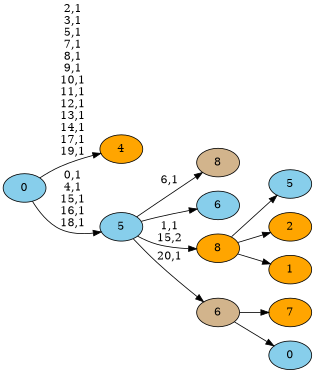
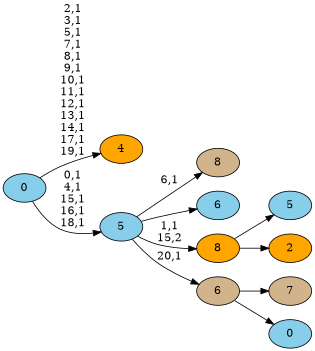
node "1": removed
node "7": fillcolor orange -> tan
